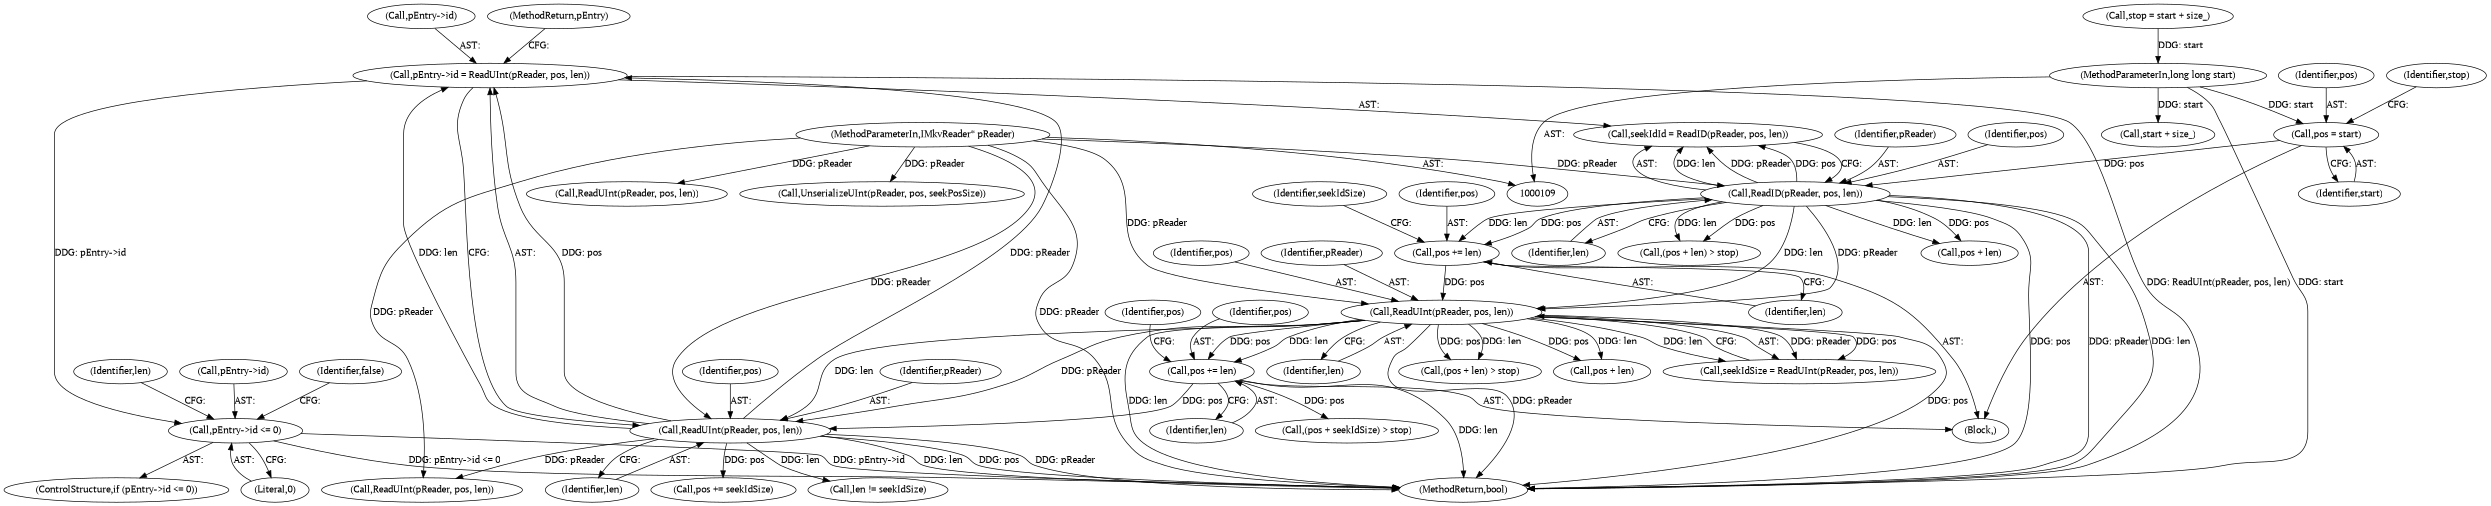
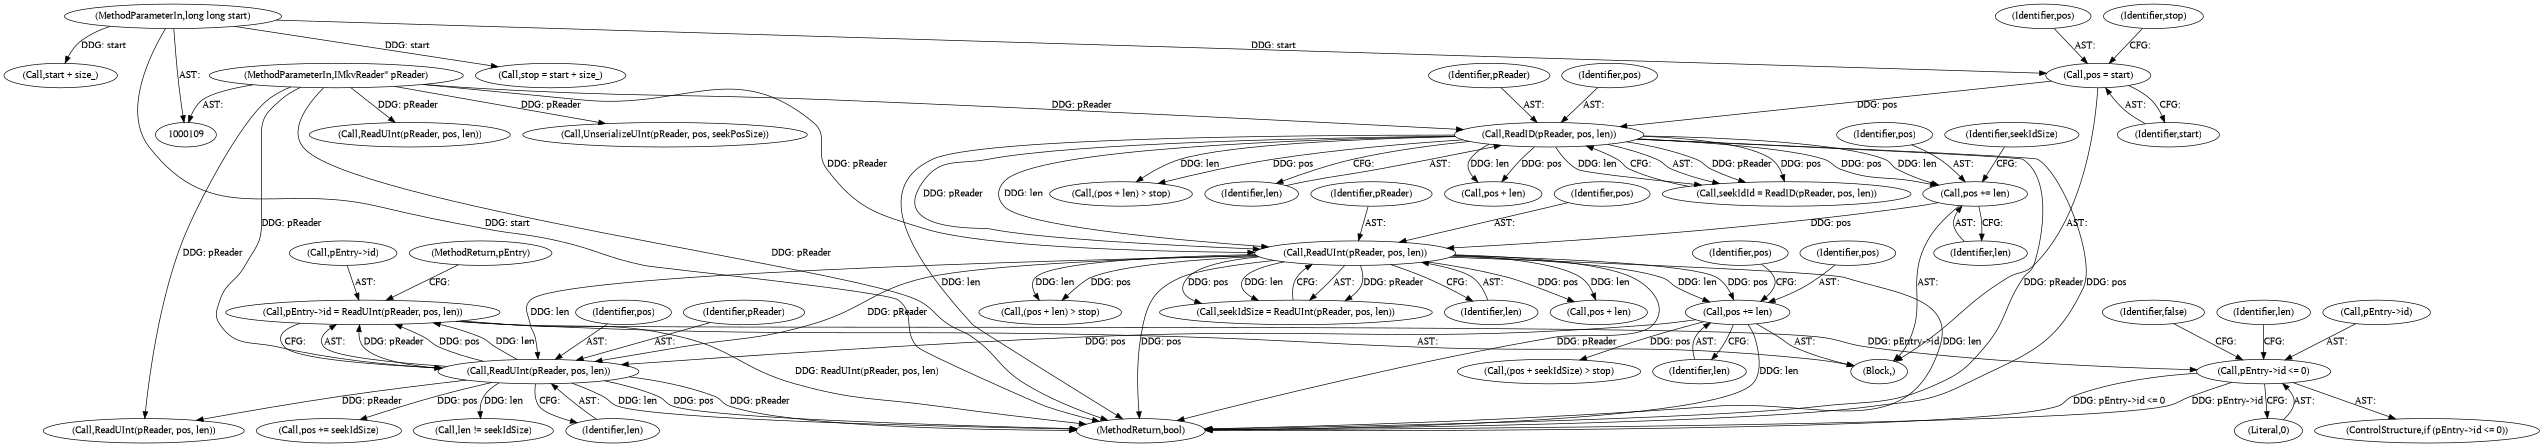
edge "(Call,stop = start + size_)" -> "(MethodParameterIn,long long start)": reversed
edge "(Call,pEntry->id = ReadUInt(pReader, pos, len))" -> "(Call,seekIdId = ReadID(pReader, pos, len))": now "(Call,pEntry->id = ReadUInt(pReader, pos, len))" -> "(Block,)"
